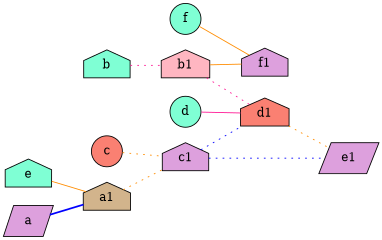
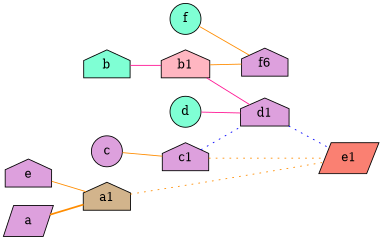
node "f1": label "f1" -> "f6"
edge "b" -- "b1": style dotted -> solid
edge "b1" -- "d1": style dotted -> solid
node "d1": fillcolor salmon -> plum
edge "d1" -- "e1": color darkorange -> blue
node "c": fillcolor salmon -> plum
edge "c" -- "c1": style dotted -> solid
edge "c1" -- "e1": color blue -> darkorange
node "e1": fillcolor plum -> salmon
node "e": fillcolor aquamarine -> plum
edge "c1" -- "a1": now "e1" -- "a1"
edge "a1" -- "a": color blue -> darkorange
